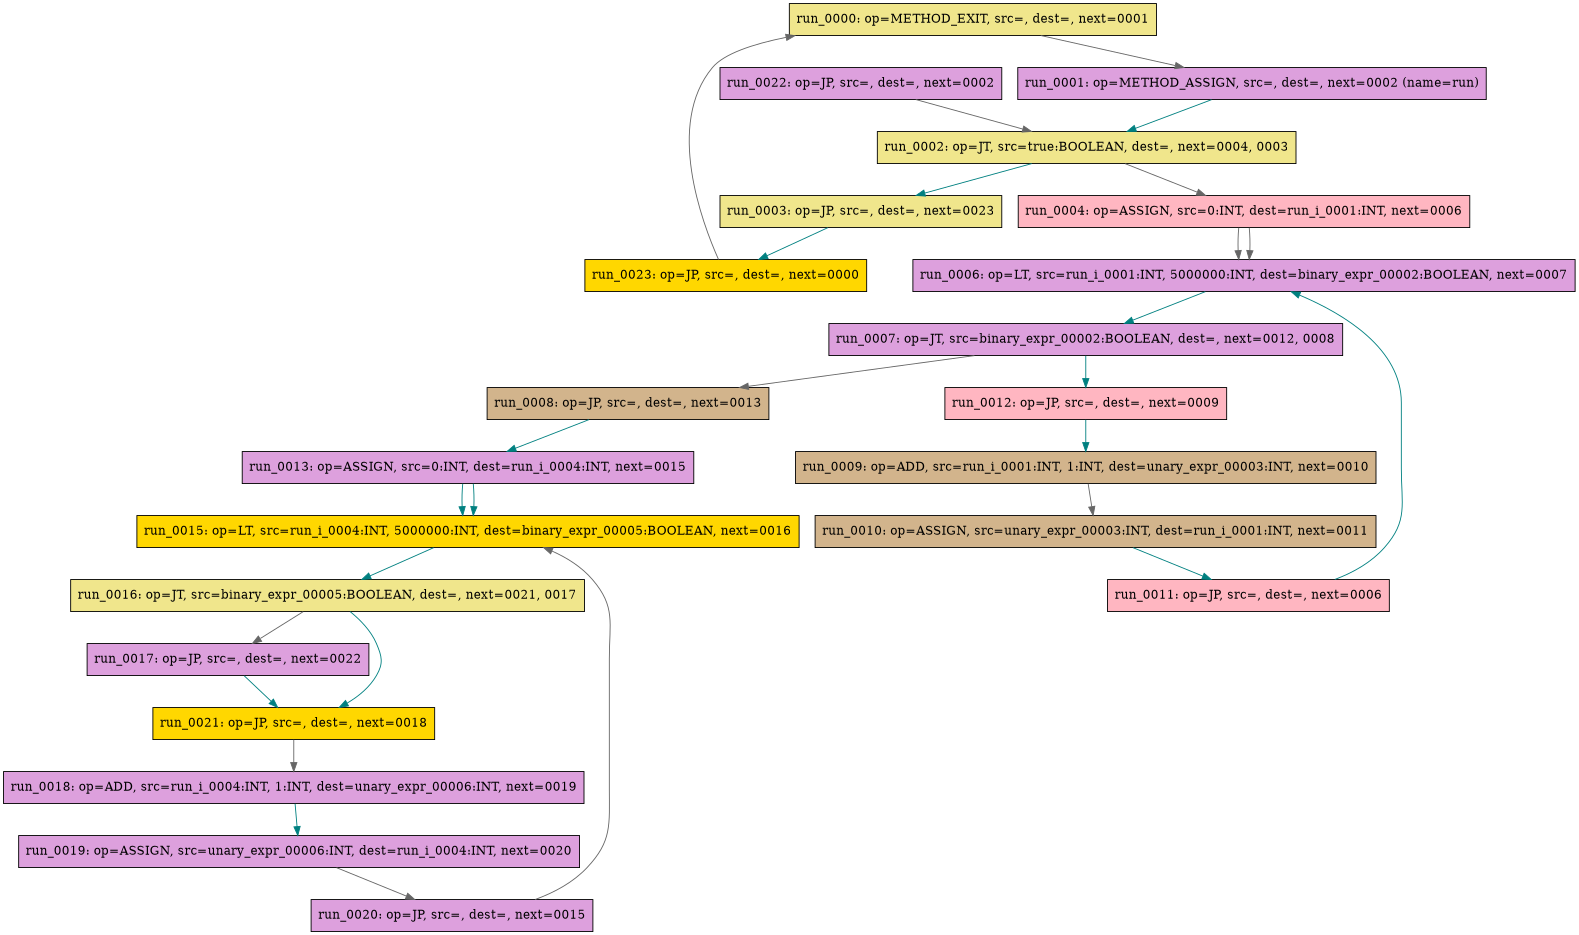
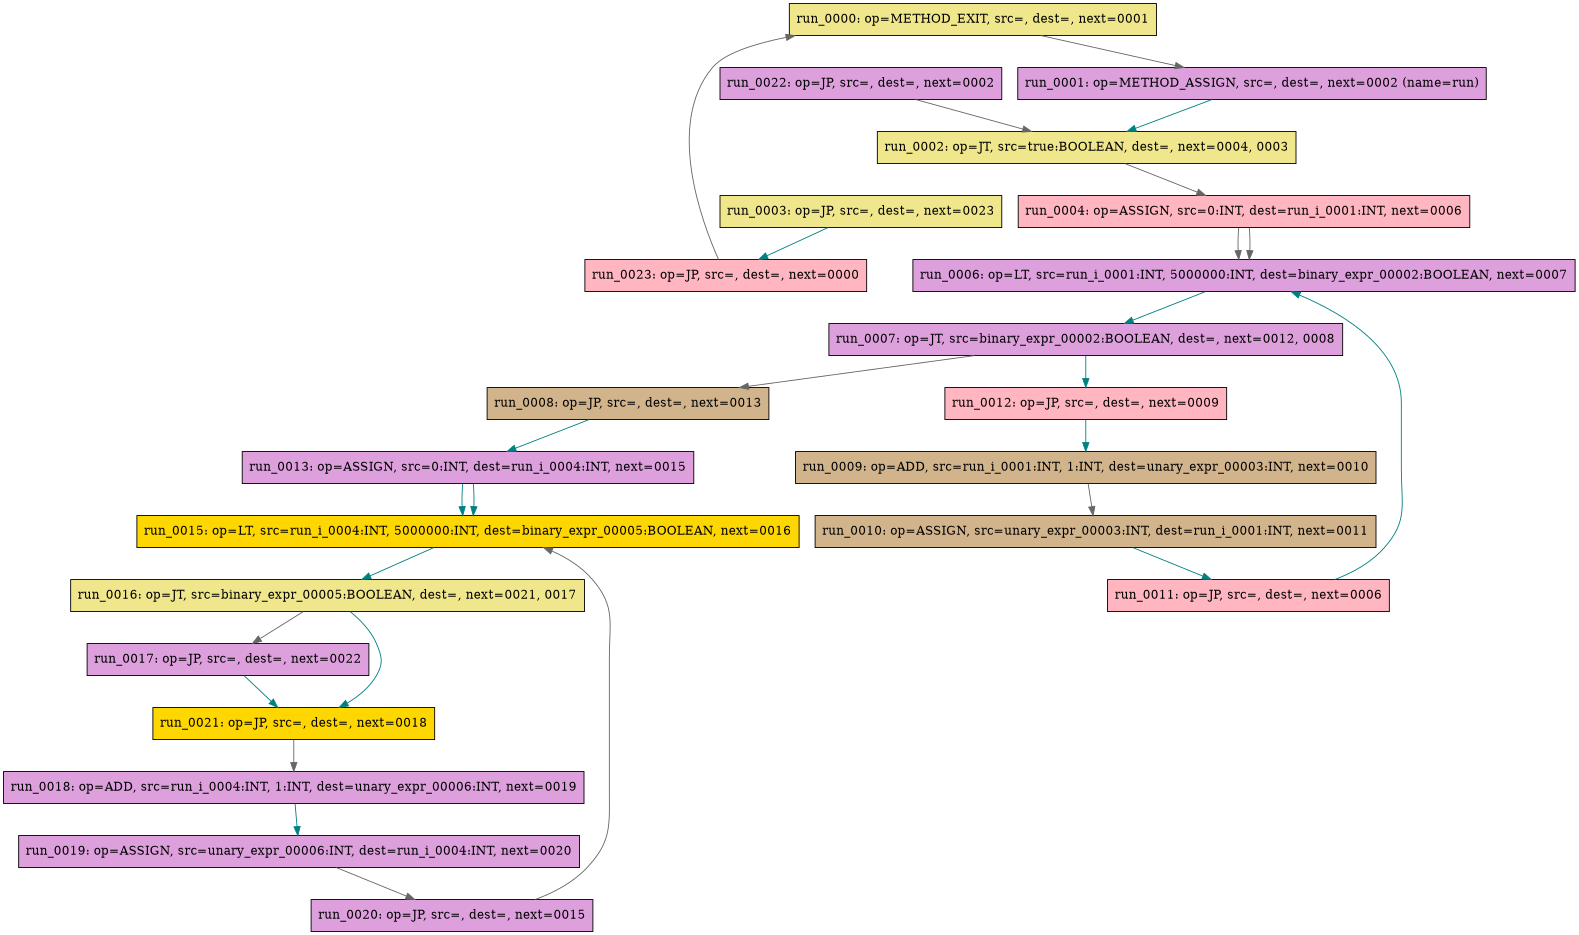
edge "run_0002: op=JT, src=true:BOOLEAN, dest=, next=0004, 0003" -> "run_0003: op=JP, src=, dest=, next=0023": removed
node "run_0023: op=JP, src=, dest=, next=0000": fillcolor gold -> lightpink
